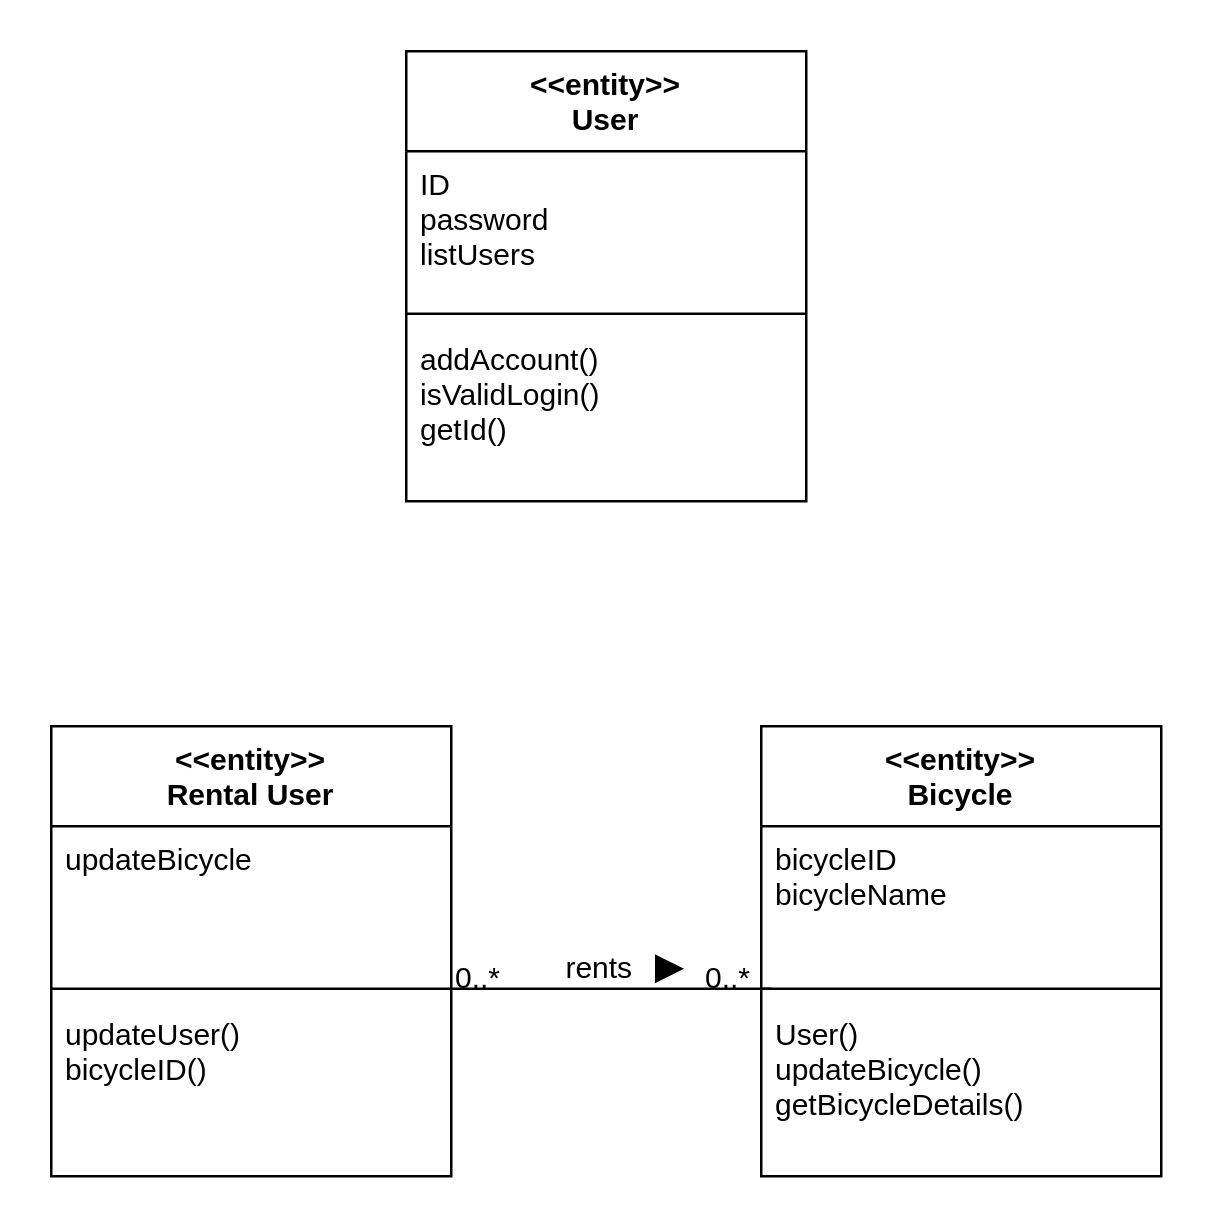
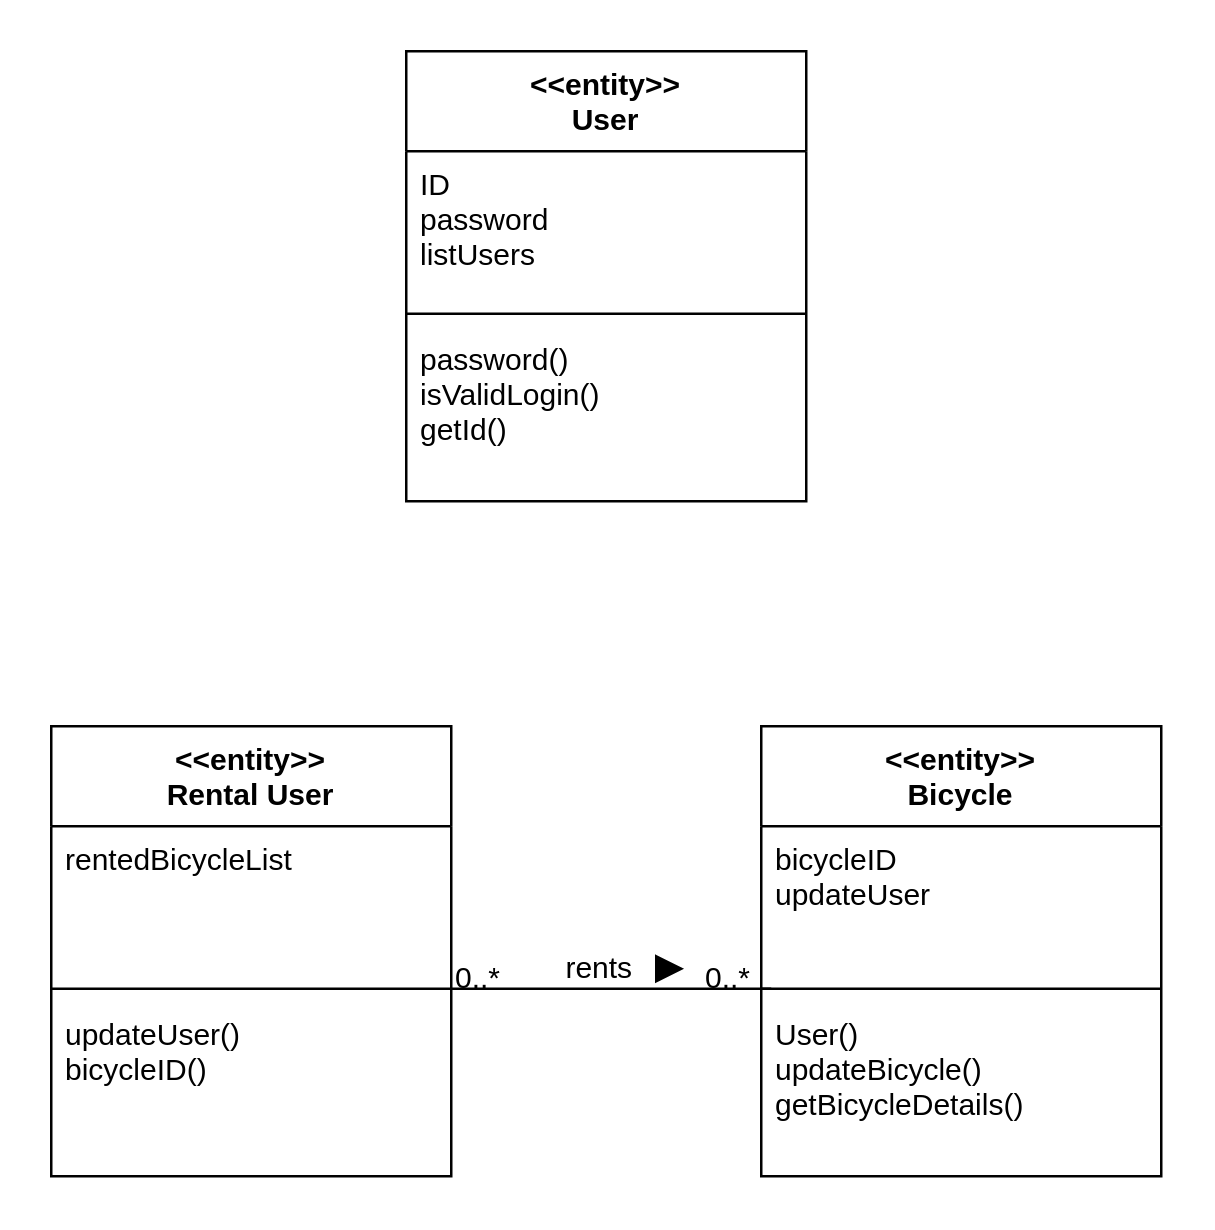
node "addAccount() isValidLogin() getId()": label "addAccount() isValidLogin() getId()" -> "password() isValidLogin() getId()"
node "updateBicycle": label "updateBicycle" -> "rentedBicycleList"
node "bicycleID bicycleName": label "bicycleID bicycleName" -> "bicycleID updateUser"
